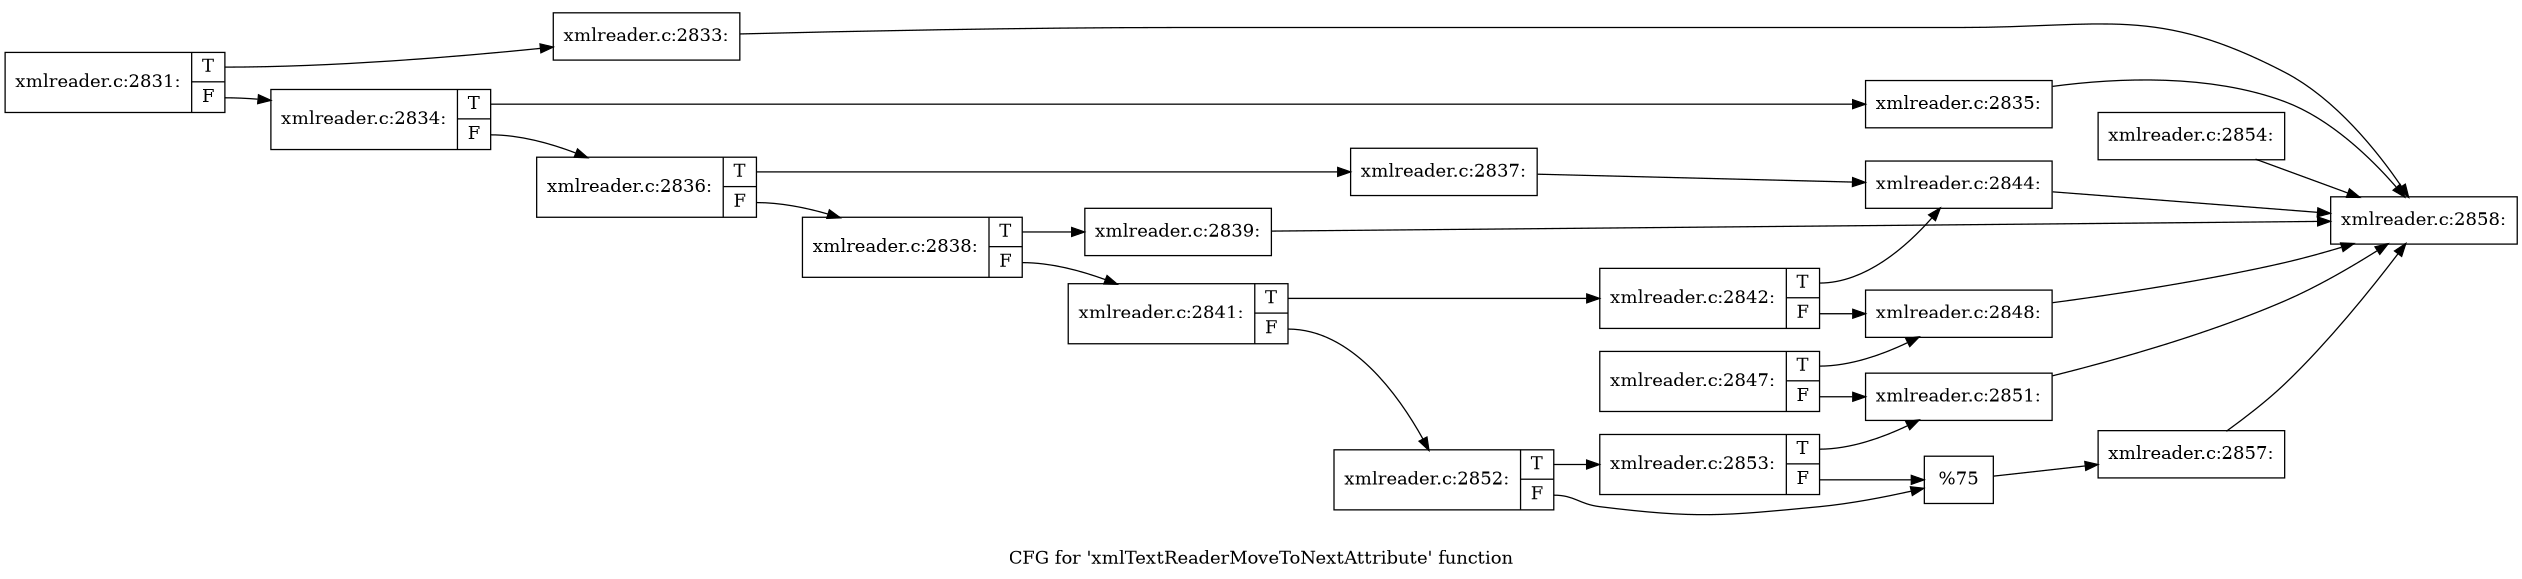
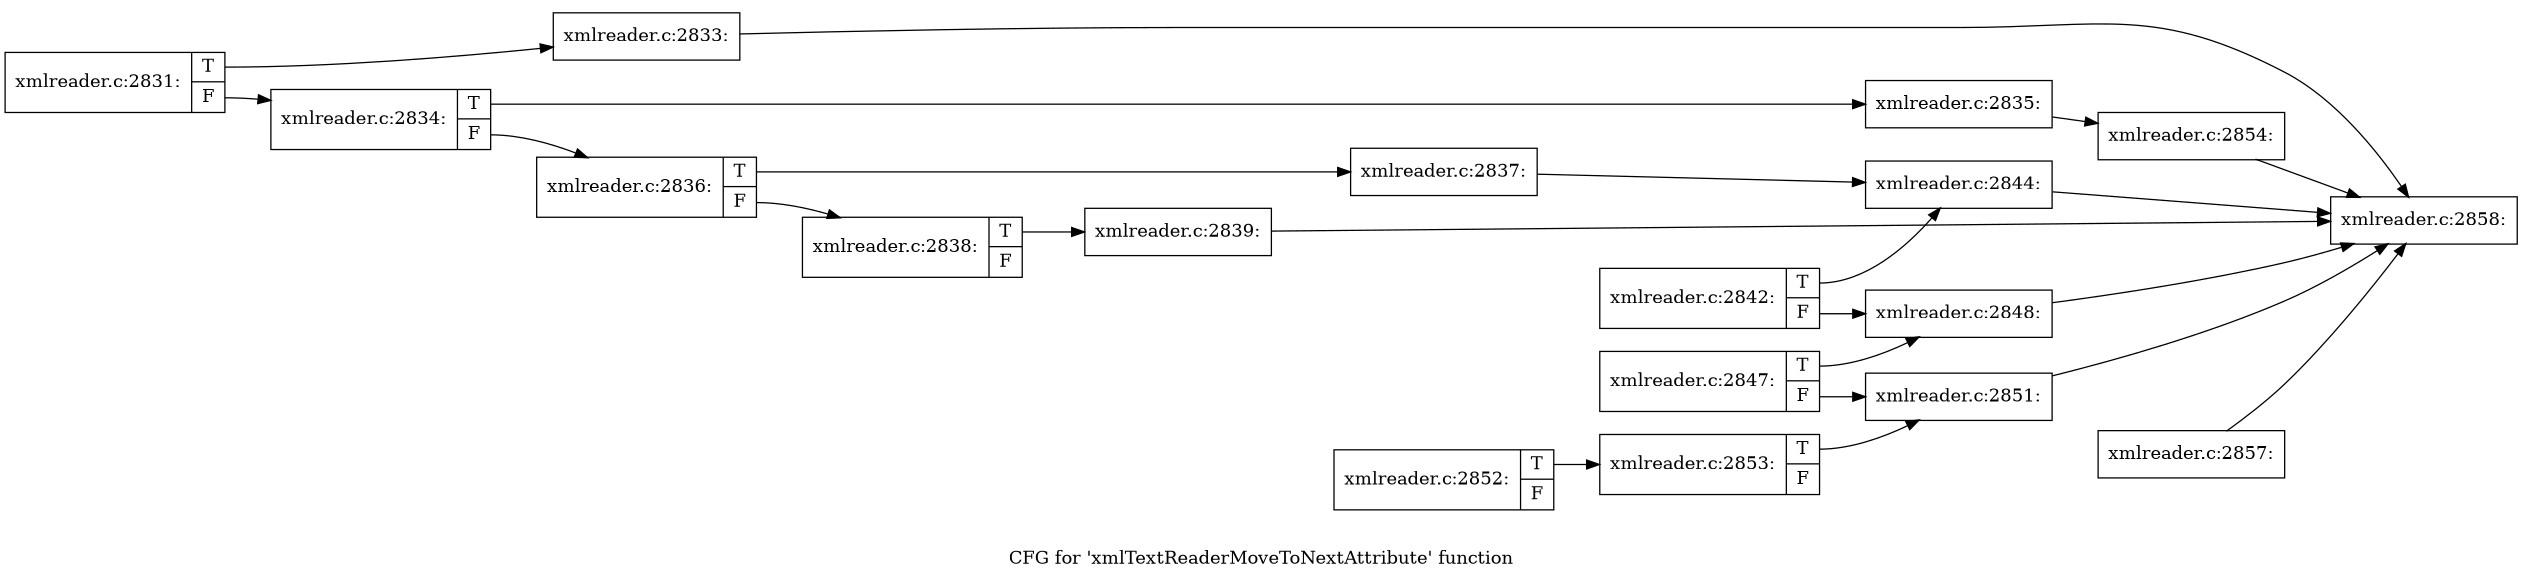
edge "xmlreader.c:2835:" -> "xmlreader.c:2858:": now "xmlreader.c:2835:" -> "xmlreader.c:2854:"
node "xmlreader.c:2841:": removed
node "%75": removed
